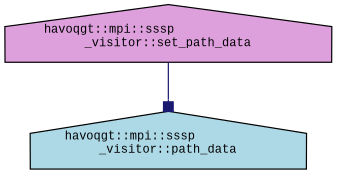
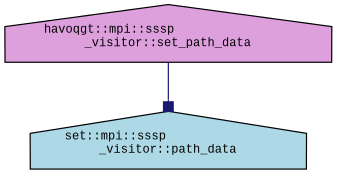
node "havoqgt::mpi::sssp _visitor::path_data": label "havoqgt::mpi::sssp _visitor::path_data" -> "set::mpi::sssp _visitor::path_data"
